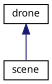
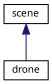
edge "scene" -> "drone": reversed
